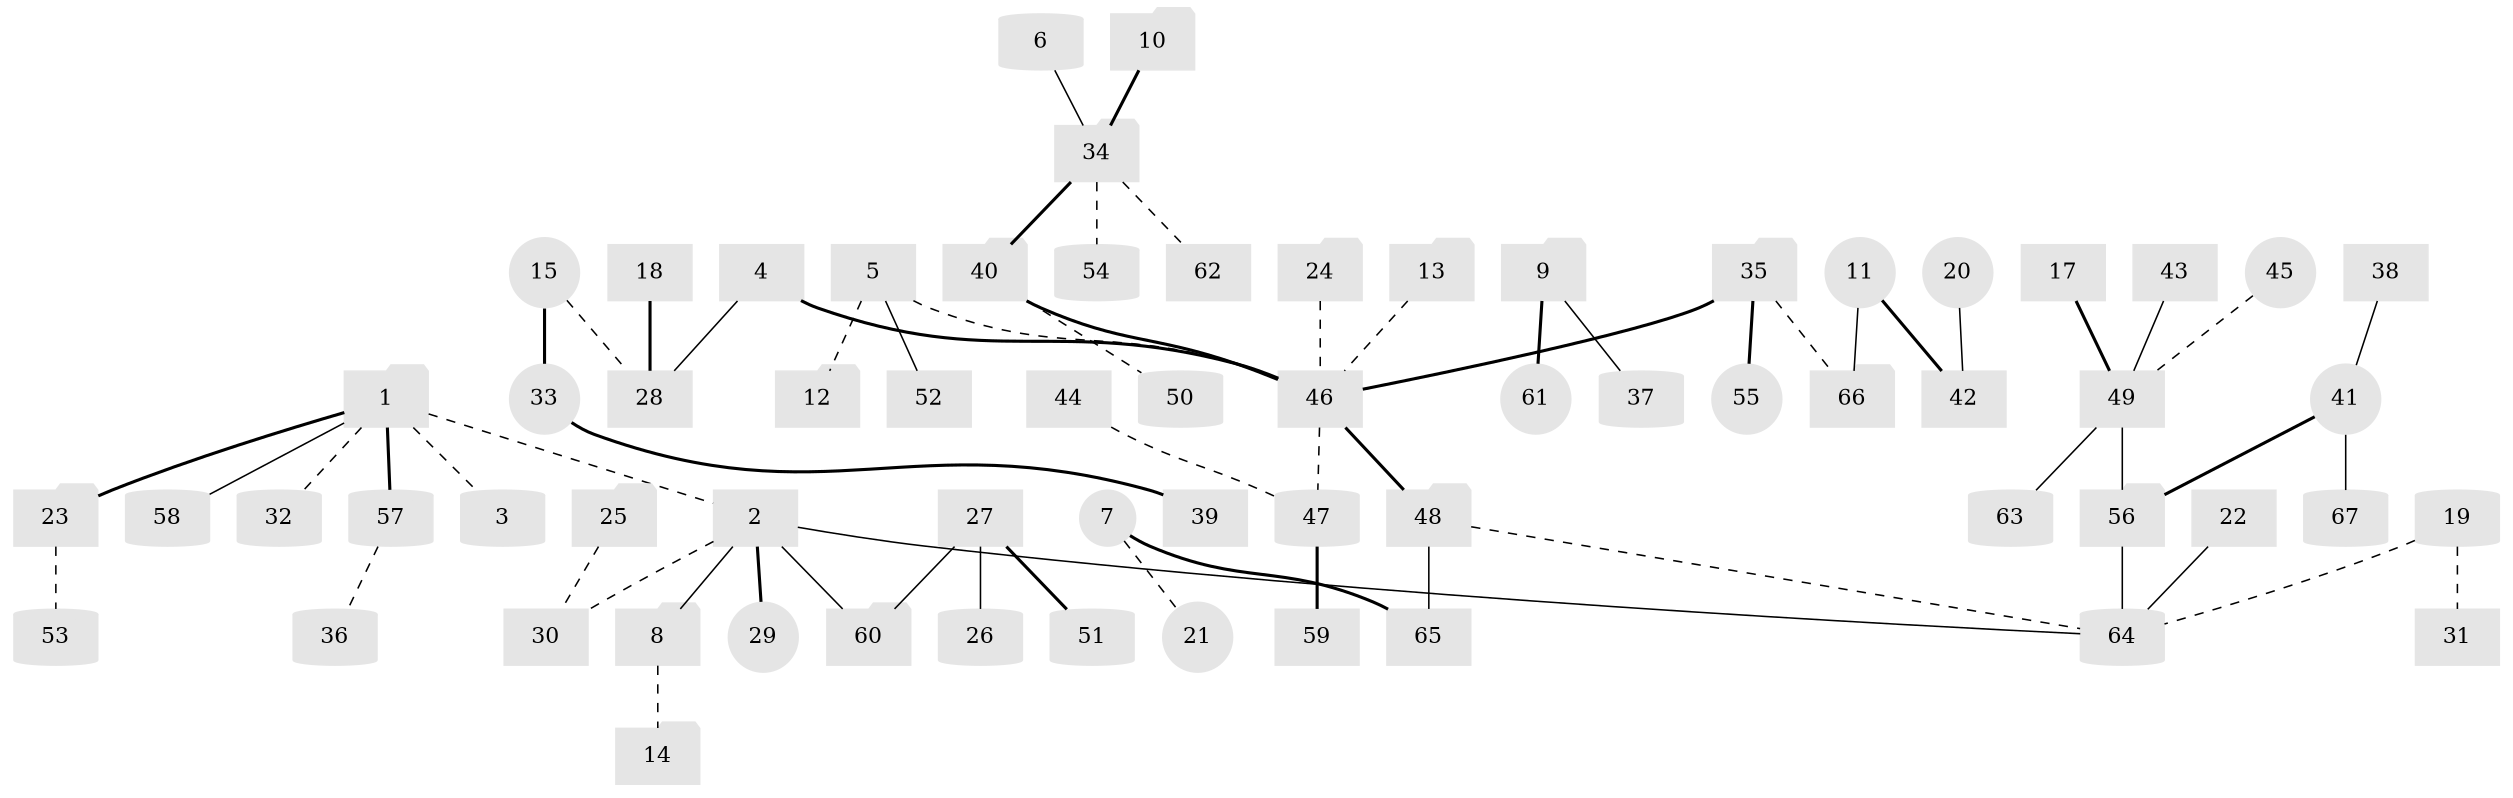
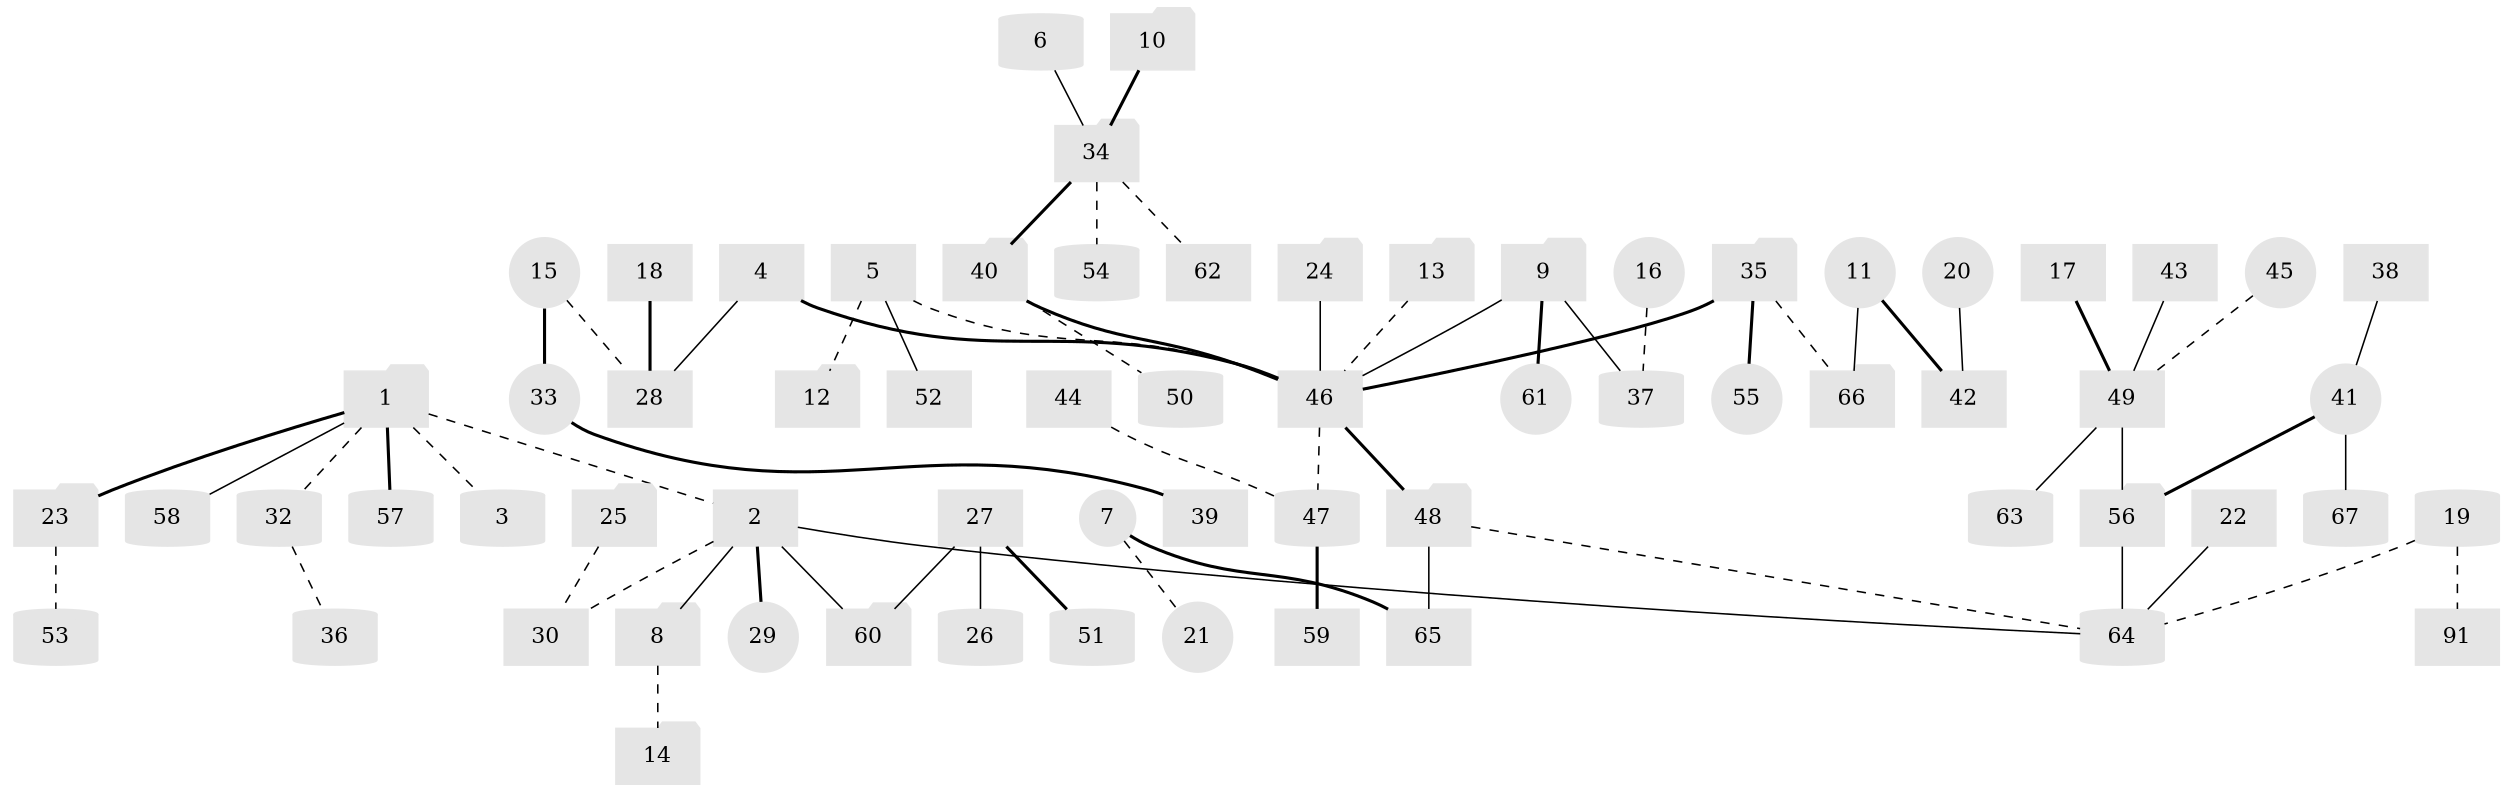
node "16": added
edge "24" -- "46": style dashed -> solid
edge "9" -- "46": added
edge "57" -- "36": now "32" -- "36"
node "31": label "31" -> "91"
